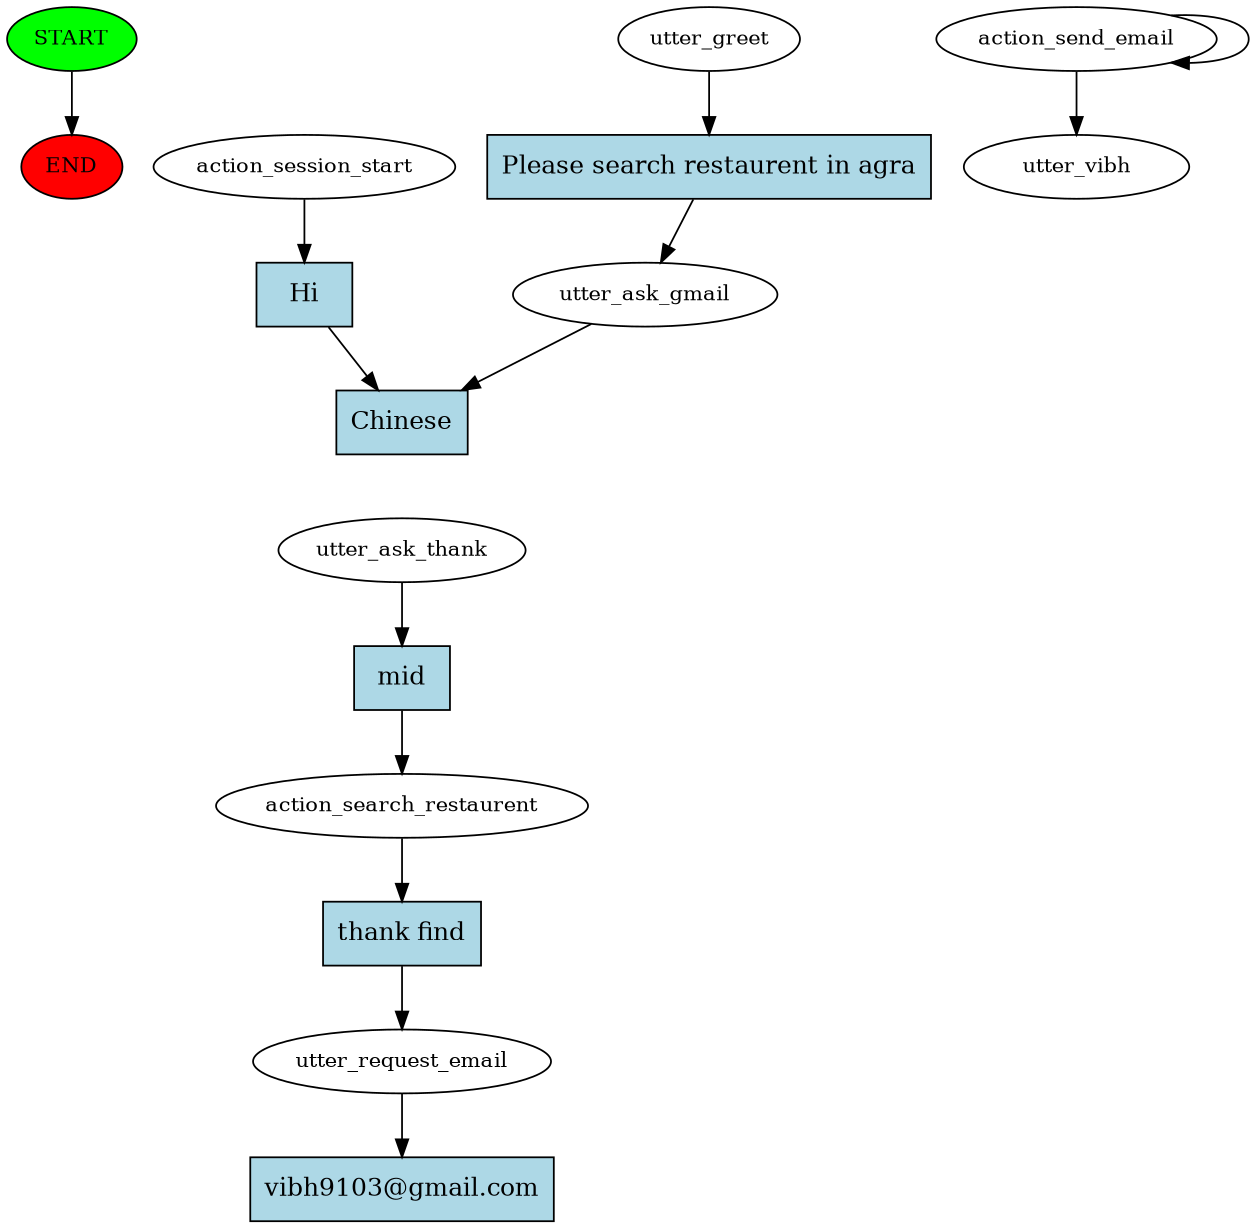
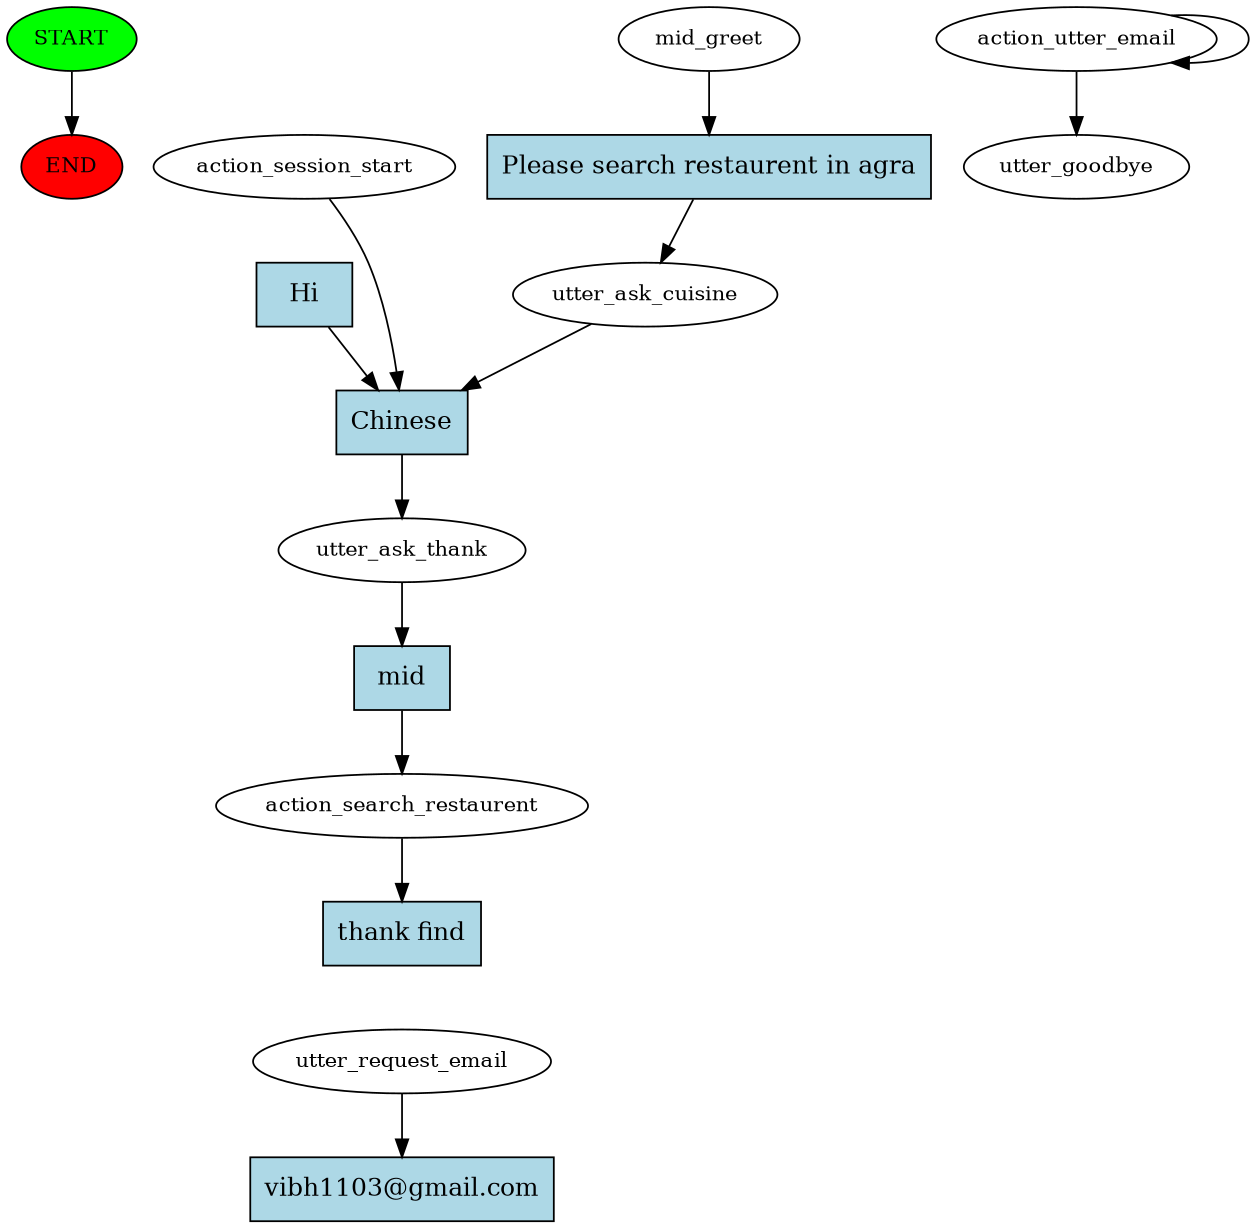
node "utter_greet": label "utter_greet" -> "mid_greet"
node "action_send_email": label "action_send_email" -> "action_utter_email"
node "utter_vibh": label "utter_vibh" -> "utter_goodbye"
edge "action_session_start" -> "Hi": now "action_session_start" -> "Chinese"
node "utter_ask_gmail": label "utter_ask_gmail" -> "utter_ask_cuisine"
edge "Chinese" -> "utter_ask_thank": added
edge "thank find" -> "utter_request_email": removed
node "vibh9103@gmail.com": label "vibh9103@gmail.com" -> "vibh1103@gmail.com"
